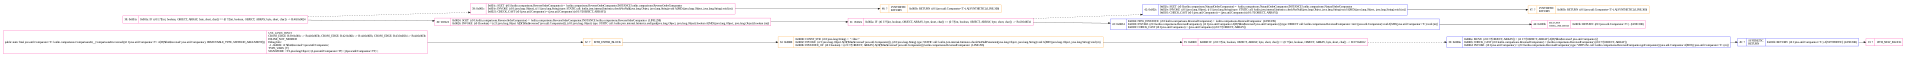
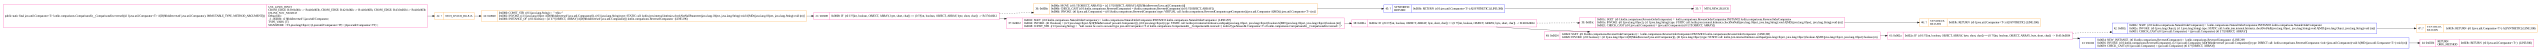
node "37: 0x0012": added
node "36: 0x000a": color blue -> darkorange
